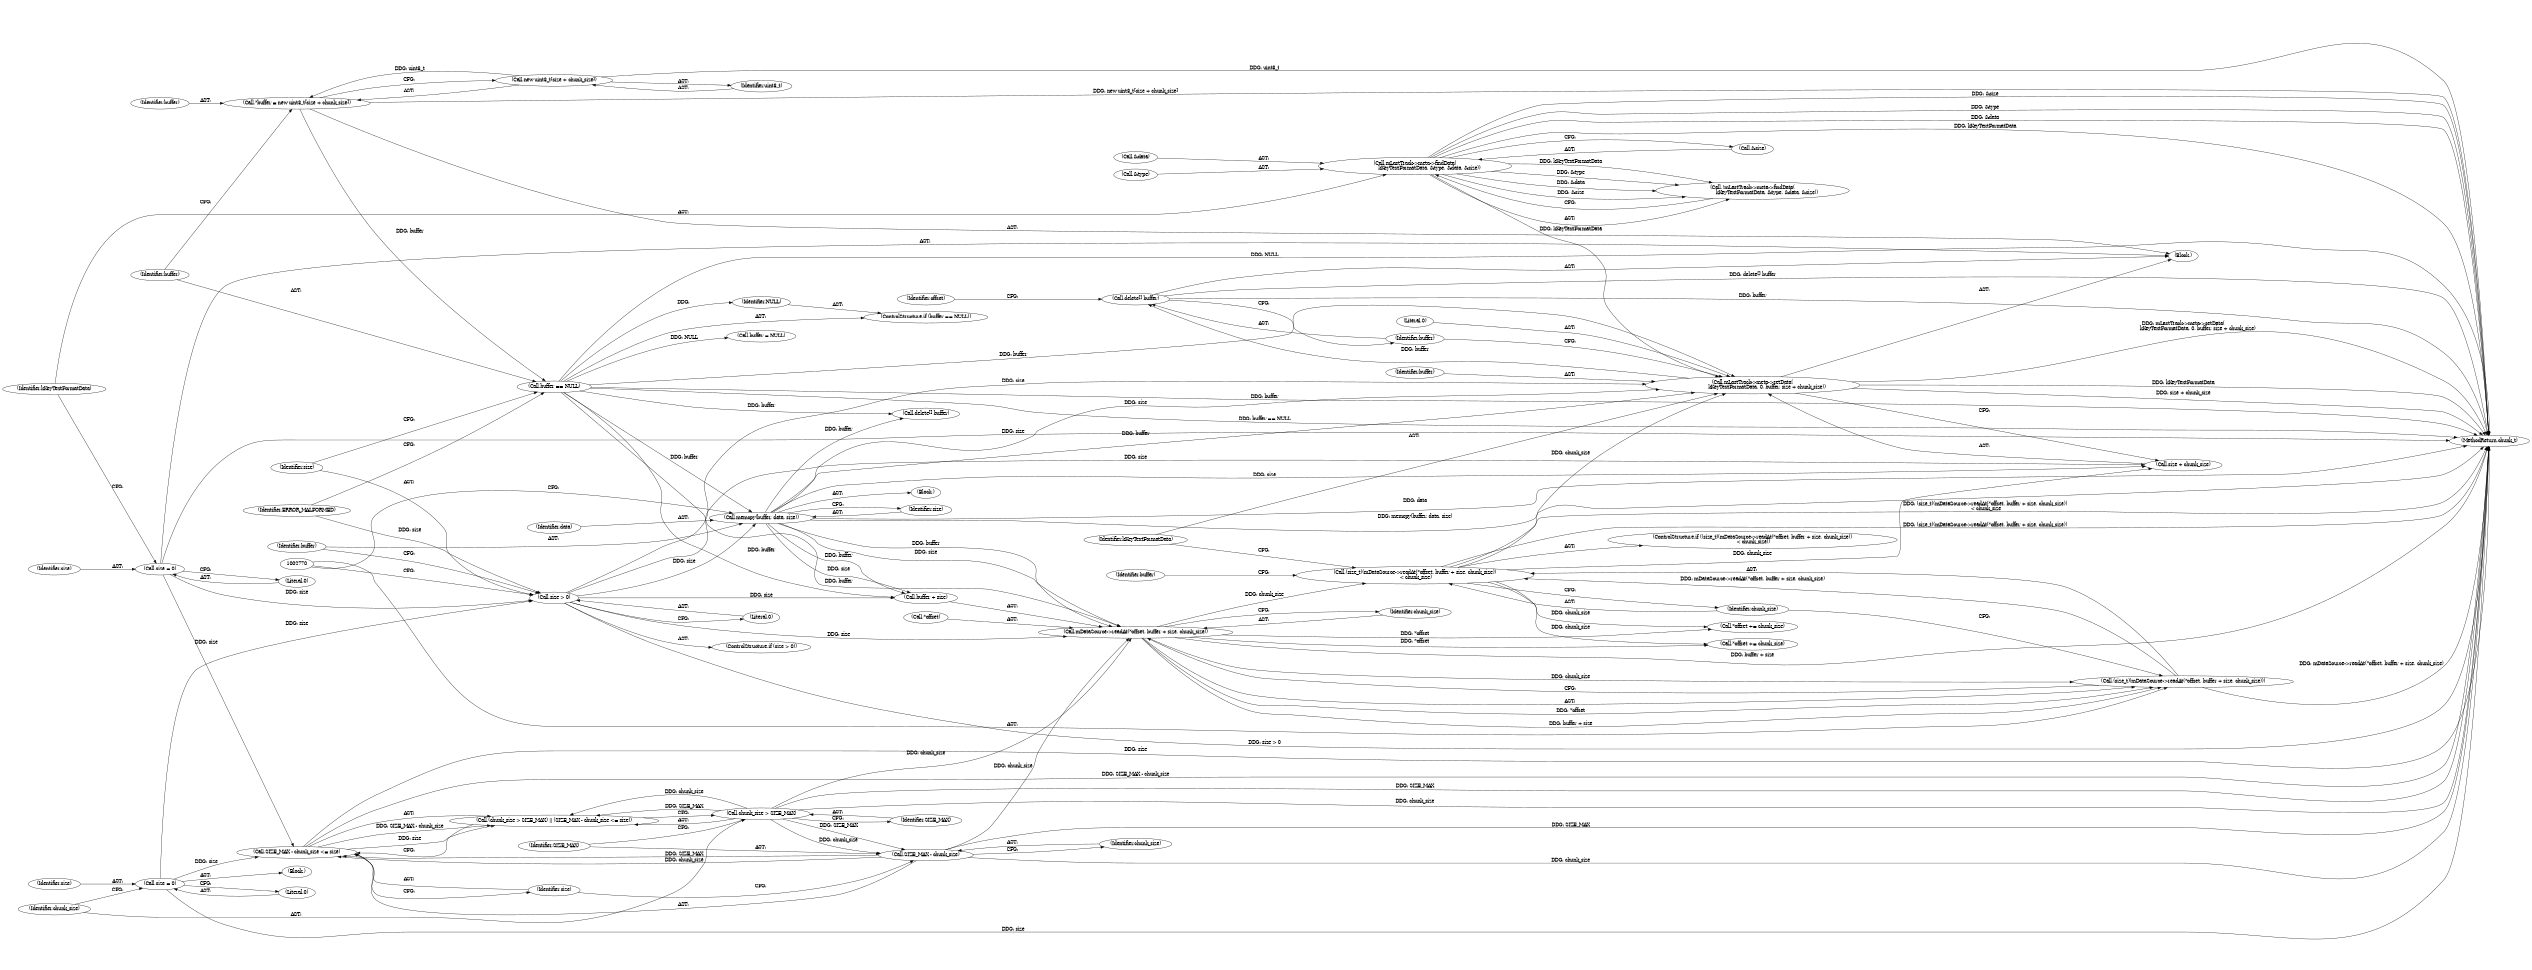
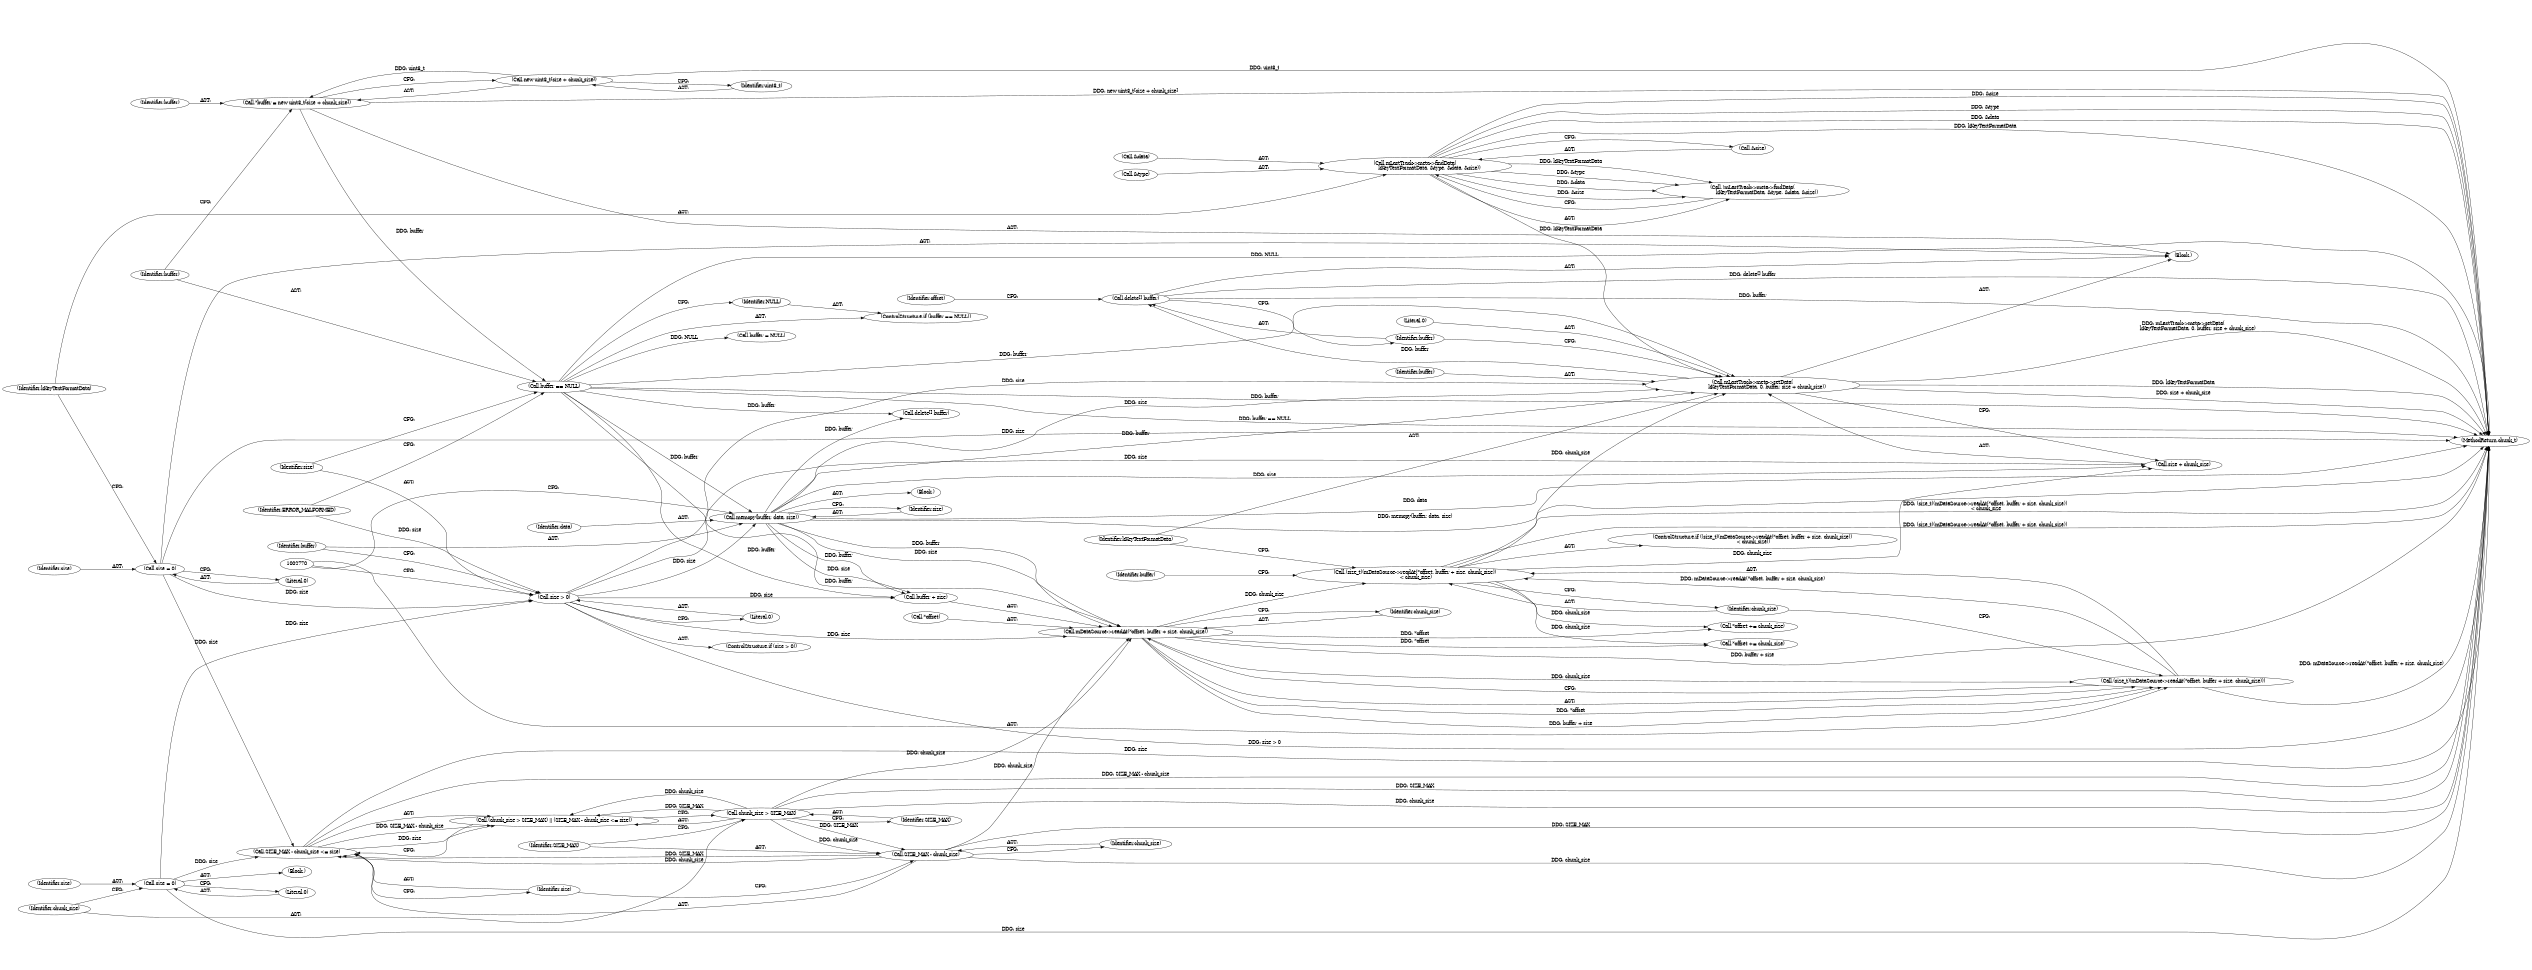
edge "(Call,new uint8_t[size + chunk_size])" -> "(Identifier,uint8_t)": label "AST: " -> "CFG: "
edge "(Call,buffer == NULL)" -> "(Identifier,NULL)": label "DDG: " -> "CFG: "
